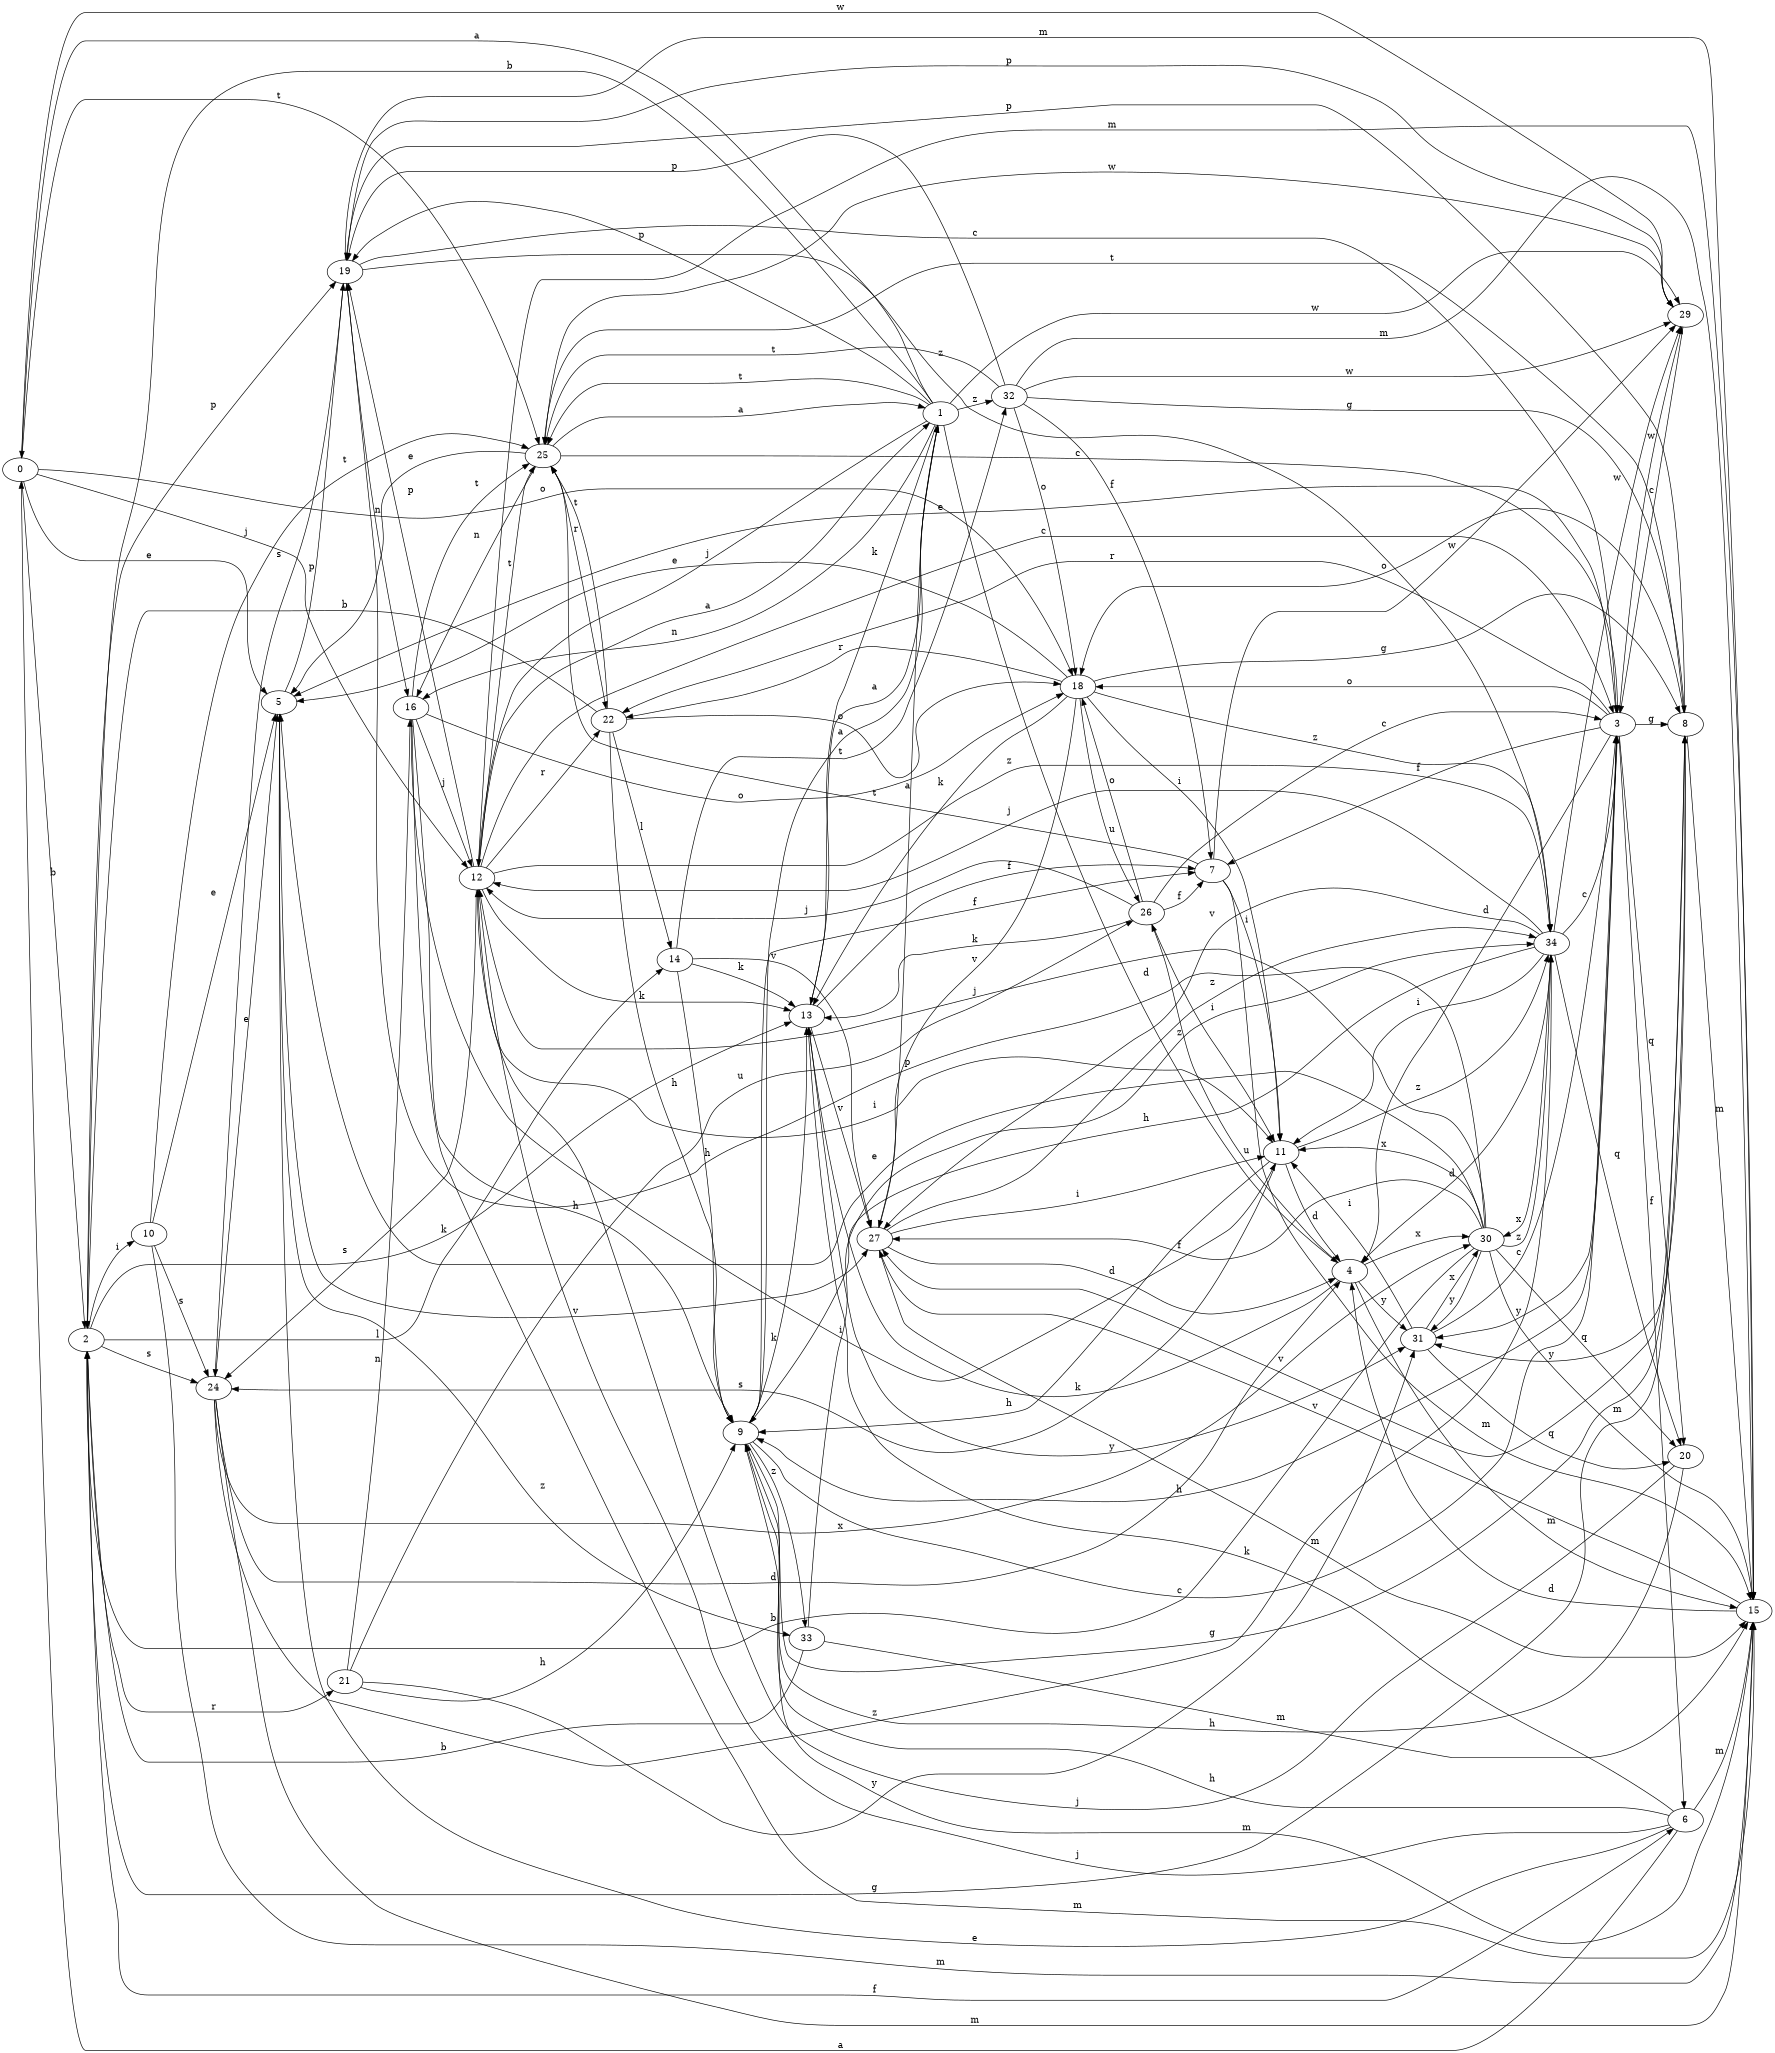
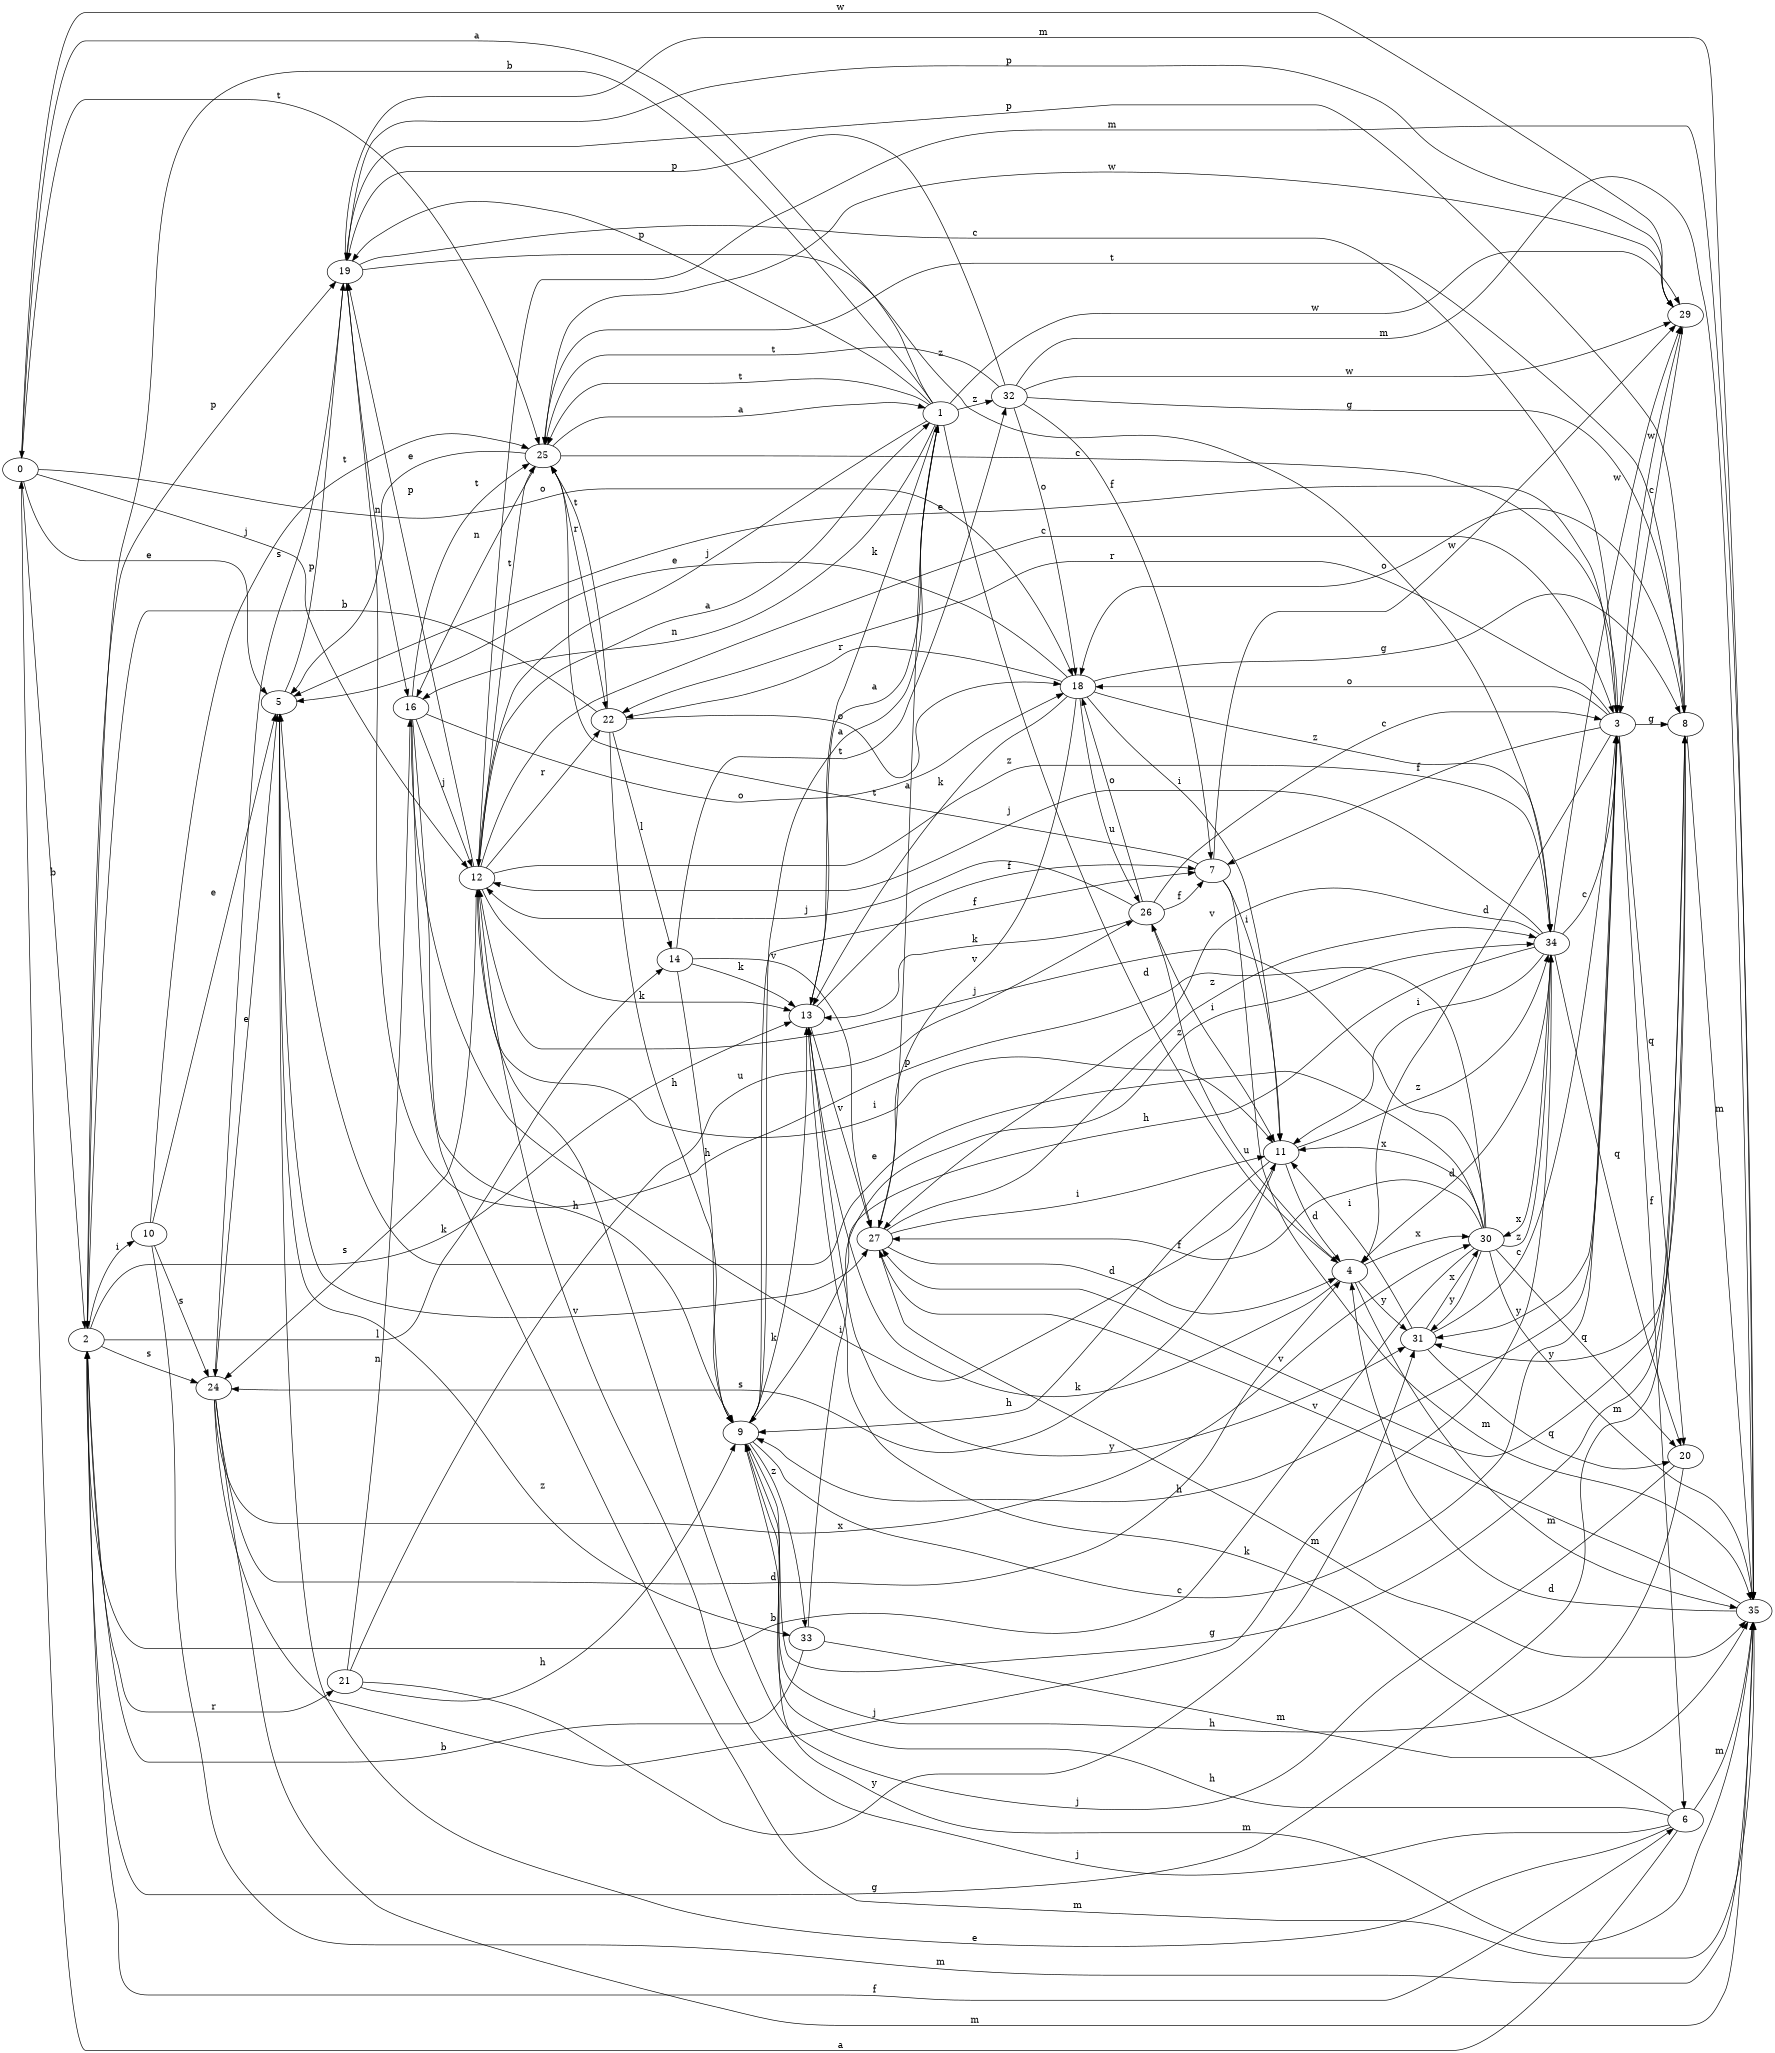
node "15": label "15" -> "35"
edge "24" -> "34": label "z" -> "j"
